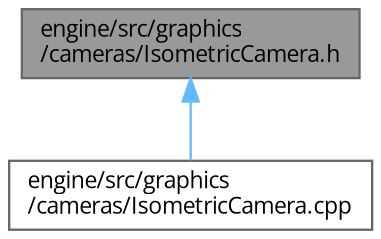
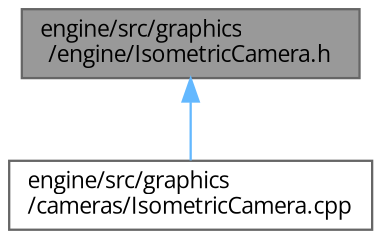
node "engine/src/graphics /cameras/IsometricCamera.h": label "engine/src/graphics /cameras/IsometricCamera.h" -> "engine/src/graphics /engine/IsometricCamera.h"
